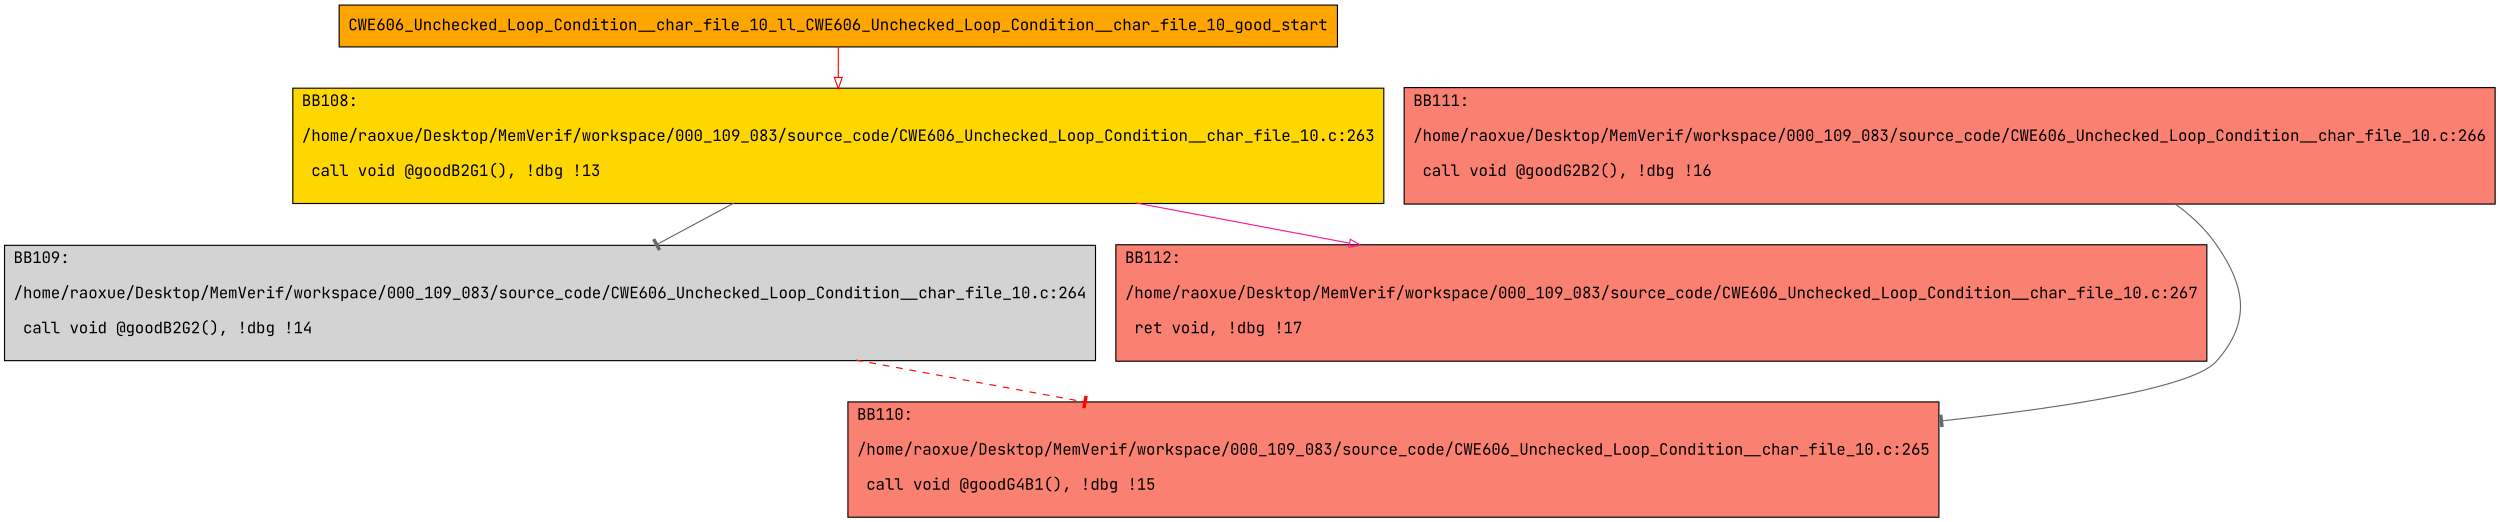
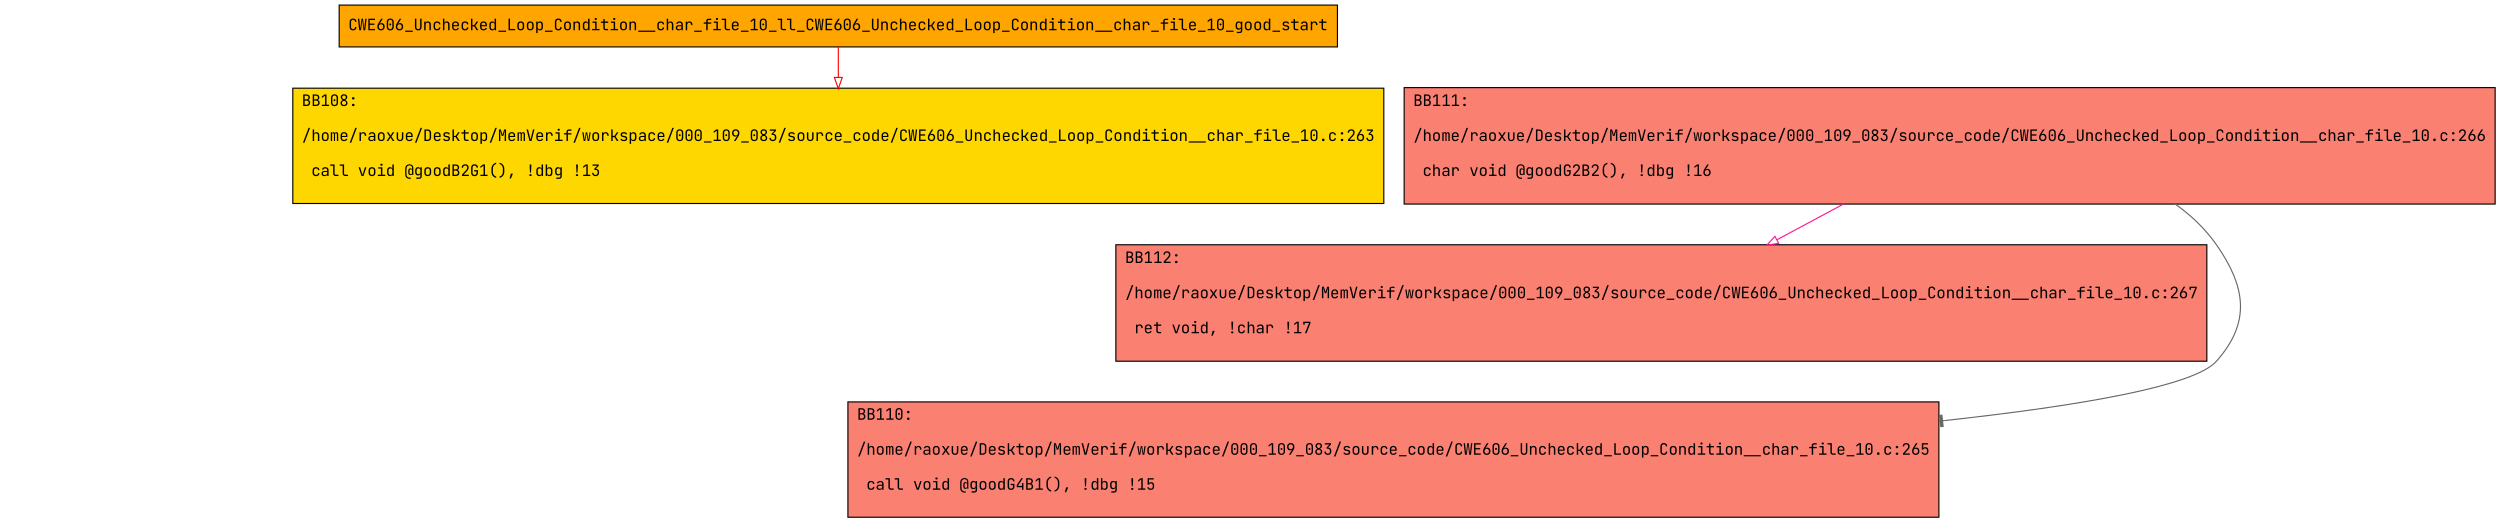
node "BB111:": text "call void @goodG2B2(), !dbg !16" -> "char void @goodG2B2(), !dbg !16"
edge "BB108:" -> "BB112:": now "BB111:" -> "BB112:"
node "BB109:": removed
node "BB112:": text "ret void, !dbg !17" -> "ret void, !char !17"
